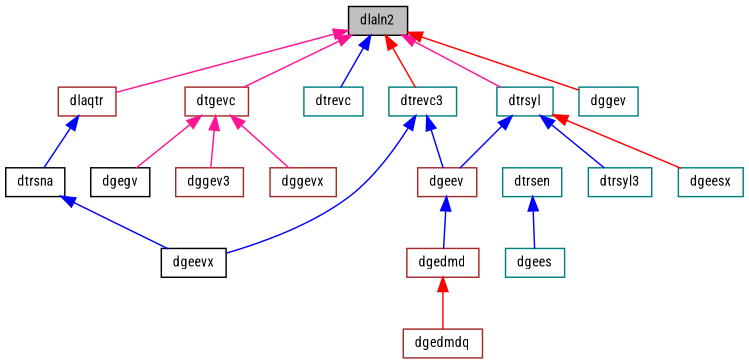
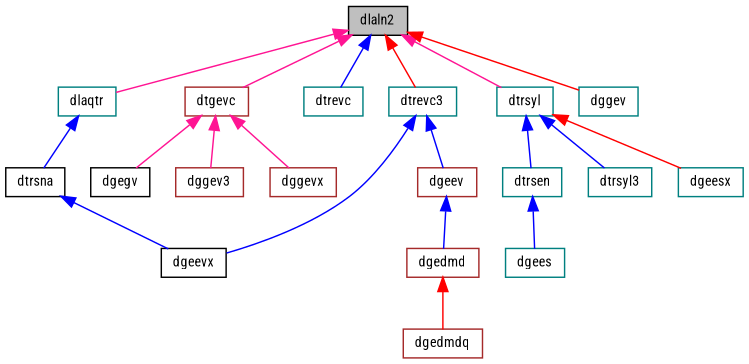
node "dlaqtr": color brown -> teal
edge "dgeev" -> "dtrsyl": now "dtrsen" -> "dtrsyl"
